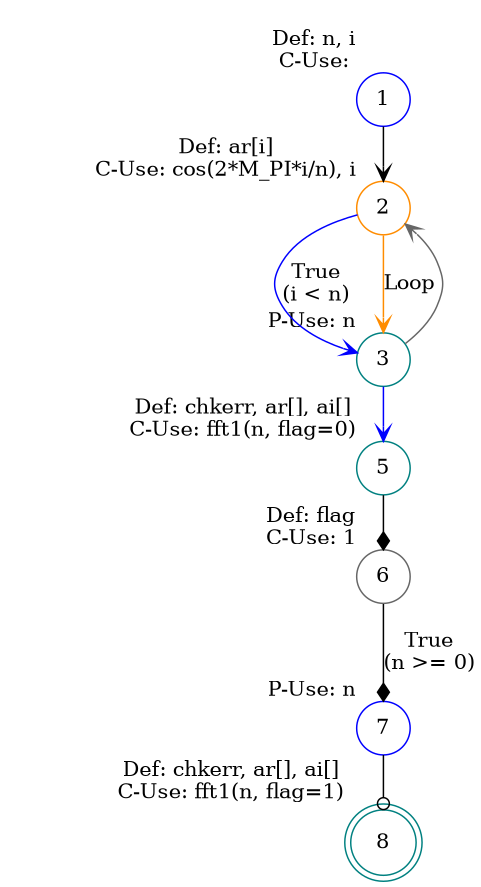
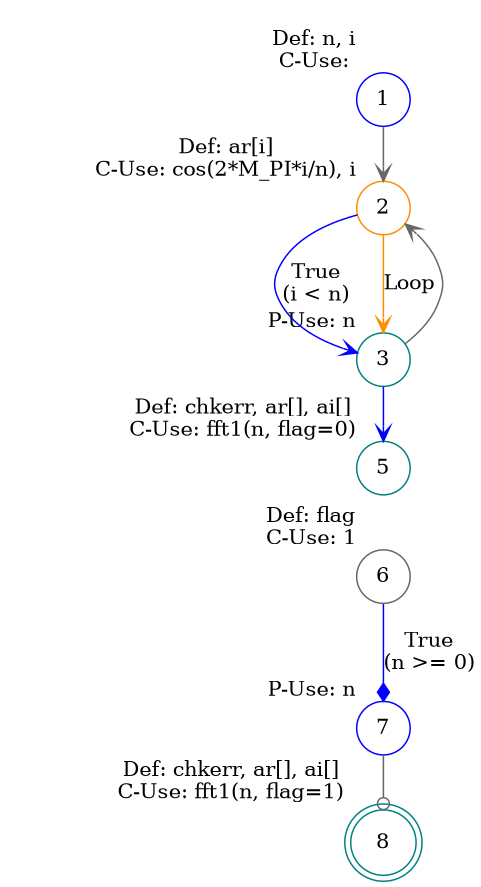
edge "1 Def: n, i C-Use:" -> "2 Def: ar[i] C-Use: cos(2*M_PI*i/n), i": color black -> gray40
edge "5 Def: chkerr, ar[], ai[] C-Use: fft1(n, flag=0)" -> "6 Def: flag C-Use: 1": removed
edge "6 Def: flag C-Use: 1" -> "7 P-Use: n": color black -> blue
edge "7 P-Use: n" -> "8 Def: chkerr, ar[], ai[] C-Use: fft1(n, flag=1)": color black -> gray40
